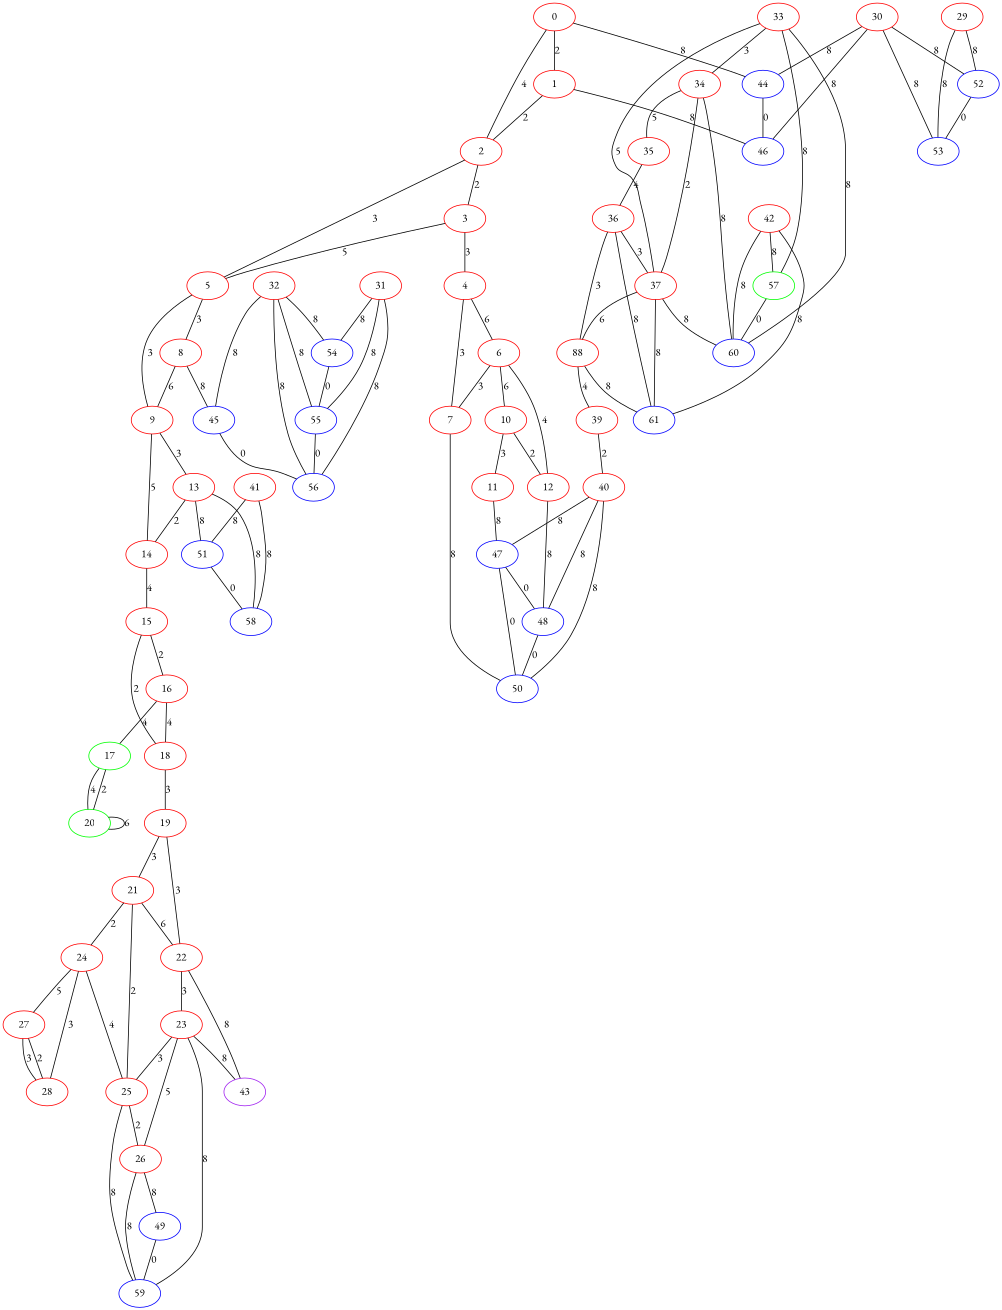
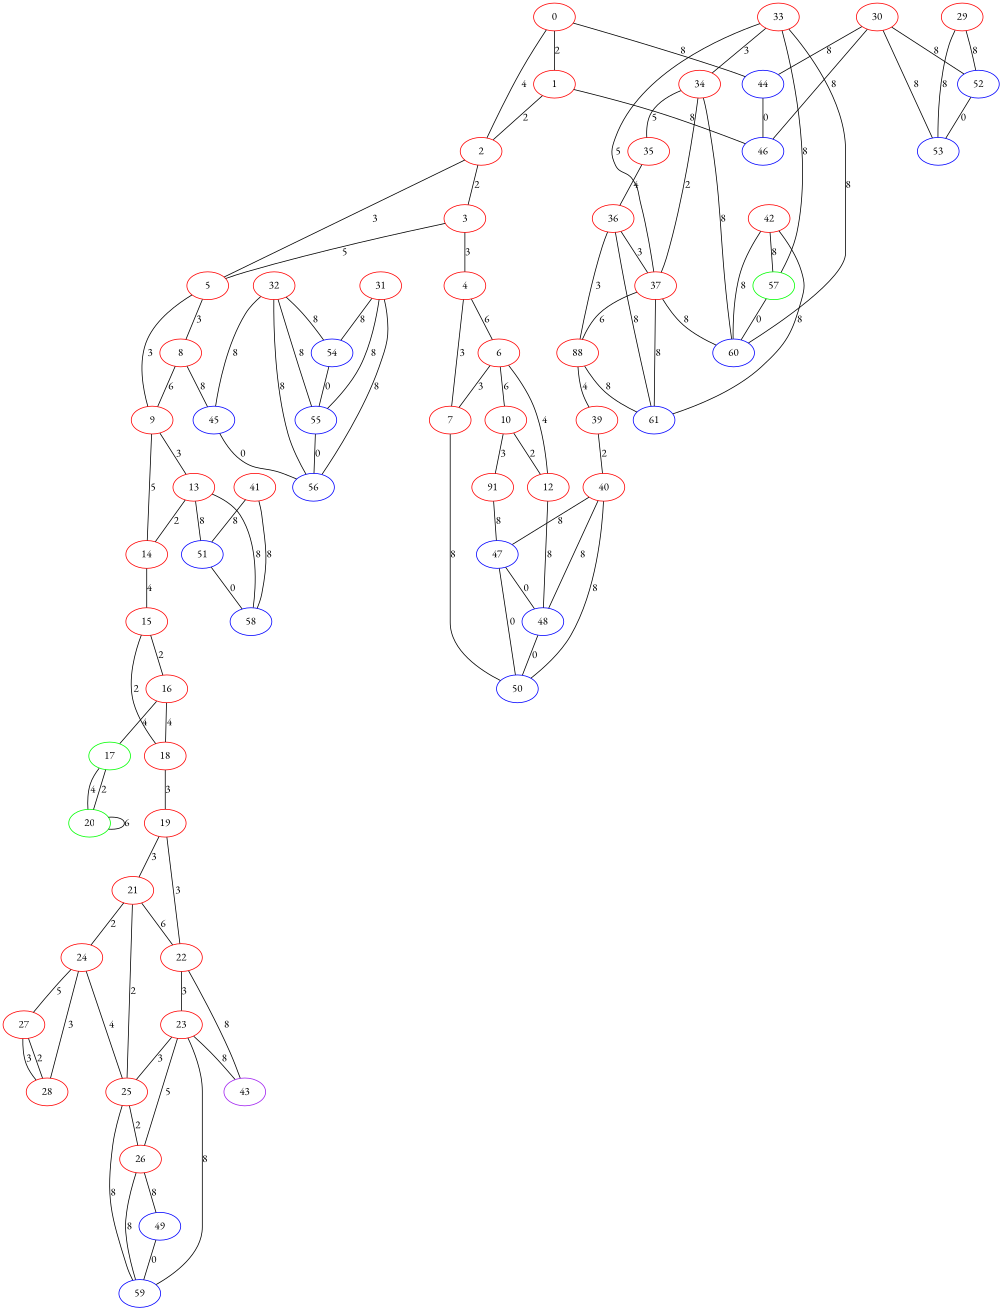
node "11": label "11" -> "91"
